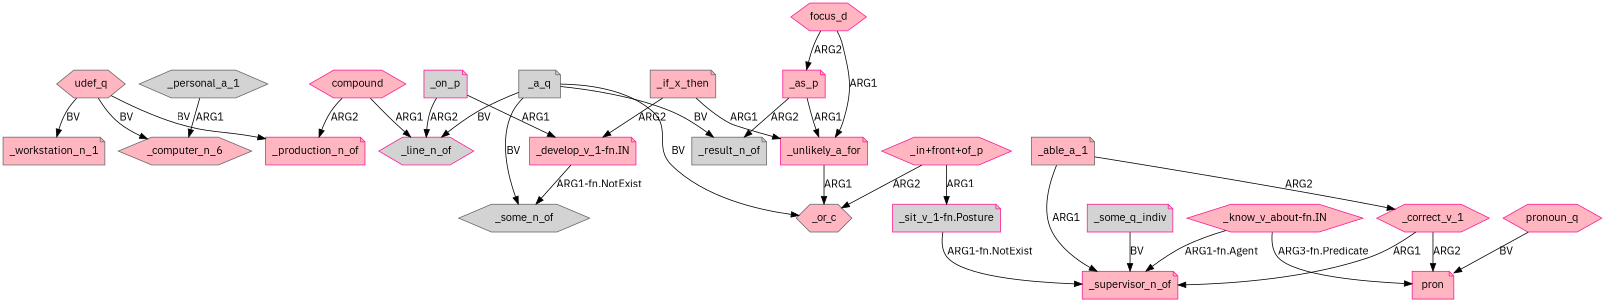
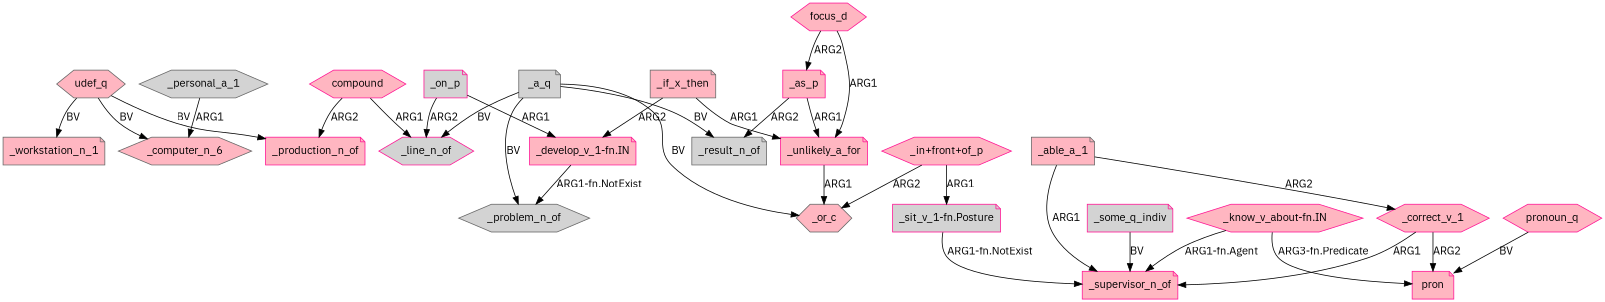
node "_some_n_of": label "_some_n_of" -> "_problem_n_of"
